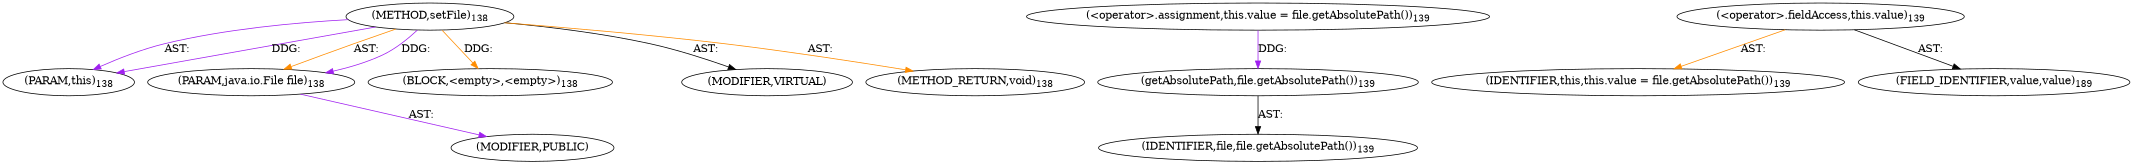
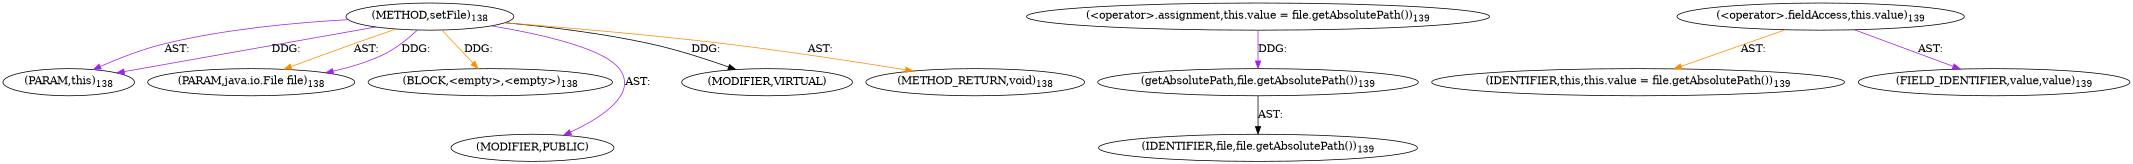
edge "(<operator>.fieldAccess,this.value)" -> "(FIELD_IDENTIFIER,value,value)": color black -> purple
edge "(METHOD,setFile)" -> "(MODIFIER,VIRTUAL)": label "AST: " -> "DDG: "
node "(FIELD_IDENTIFIER,value,value)": text "189" -> "139"
edge "(PARAM,java.io.File file)" -> "(MODIFIER,PUBLIC)": now "(METHOD,setFile)" -> "(MODIFIER,PUBLIC)"
